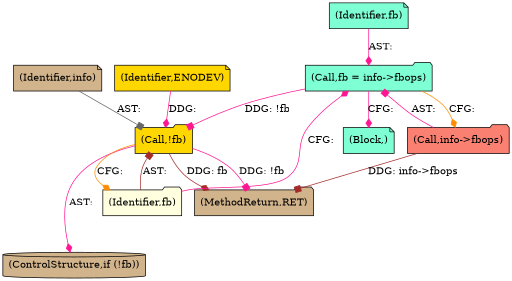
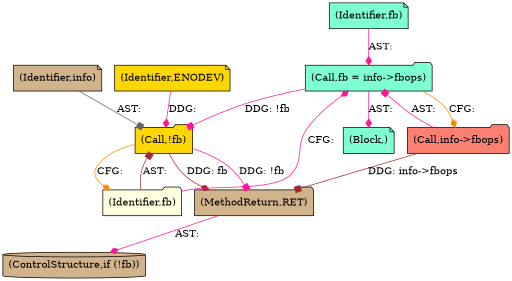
edge "(Call,fb = info->fbops)" -> "(Block,)": label "CFG: " -> "AST: "
edge "(Call,!fb)" -> "(ControlStructure,if (!fb))": now "(MethodReturn,RET)" -> "(ControlStructure,if (!fb))"
